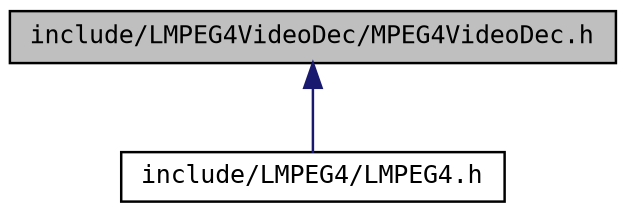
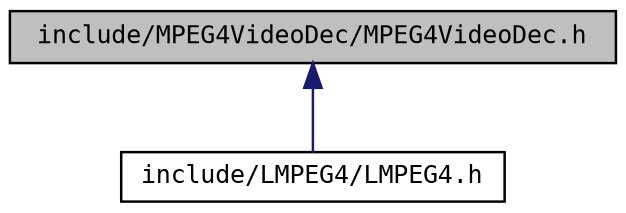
node "include/LMPEG4VideoDec/MPEG4VideoDec.h": label "include/LMPEG4VideoDec/MPEG4VideoDec.h" -> "include/MPEG4VideoDec/MPEG4VideoDec.h"
